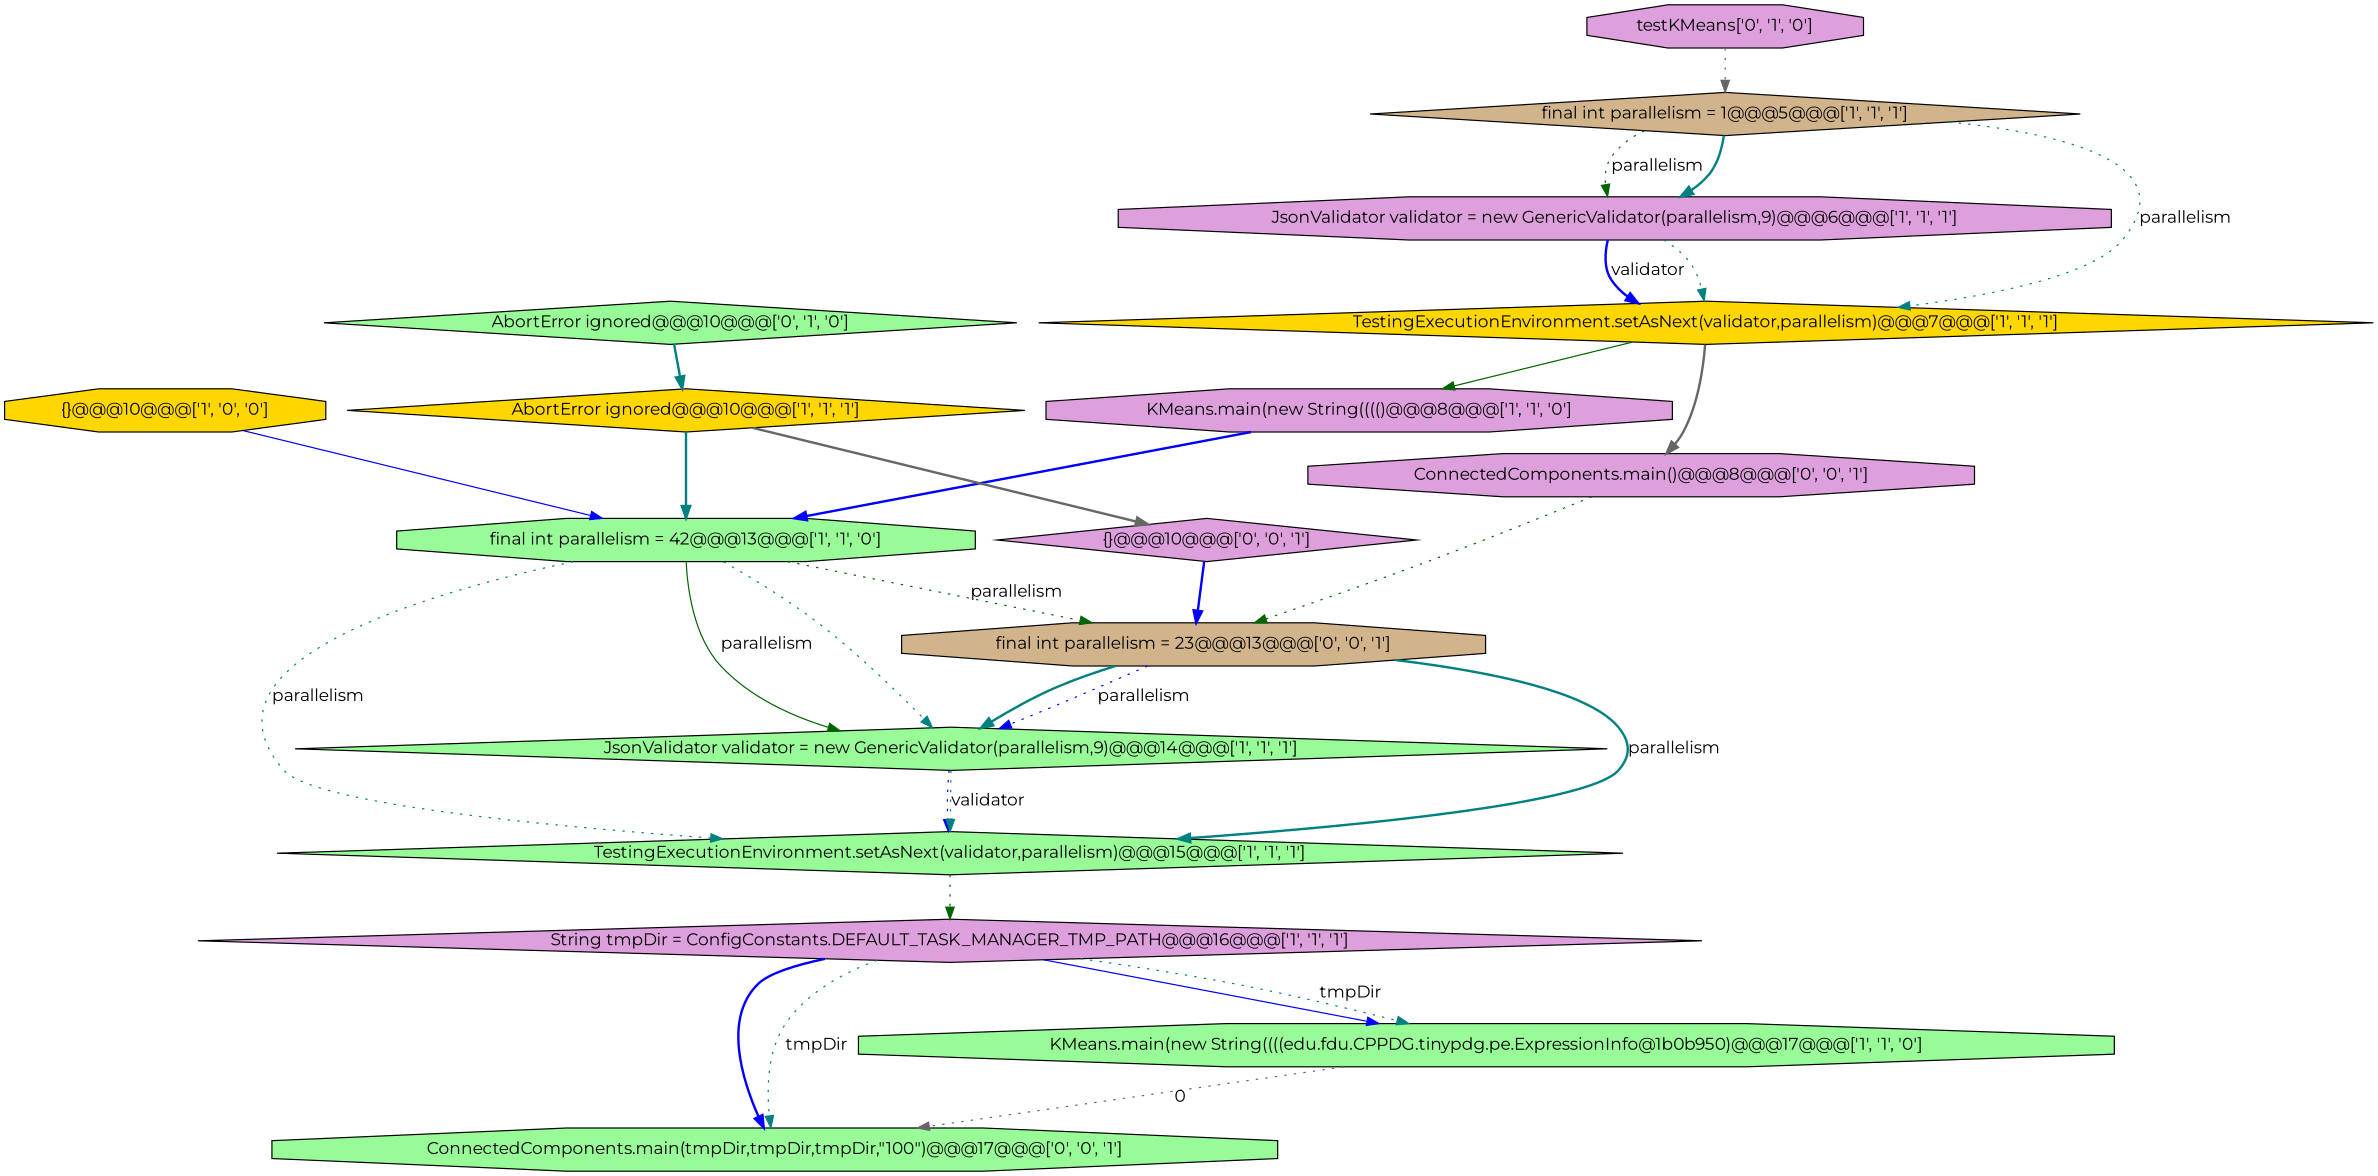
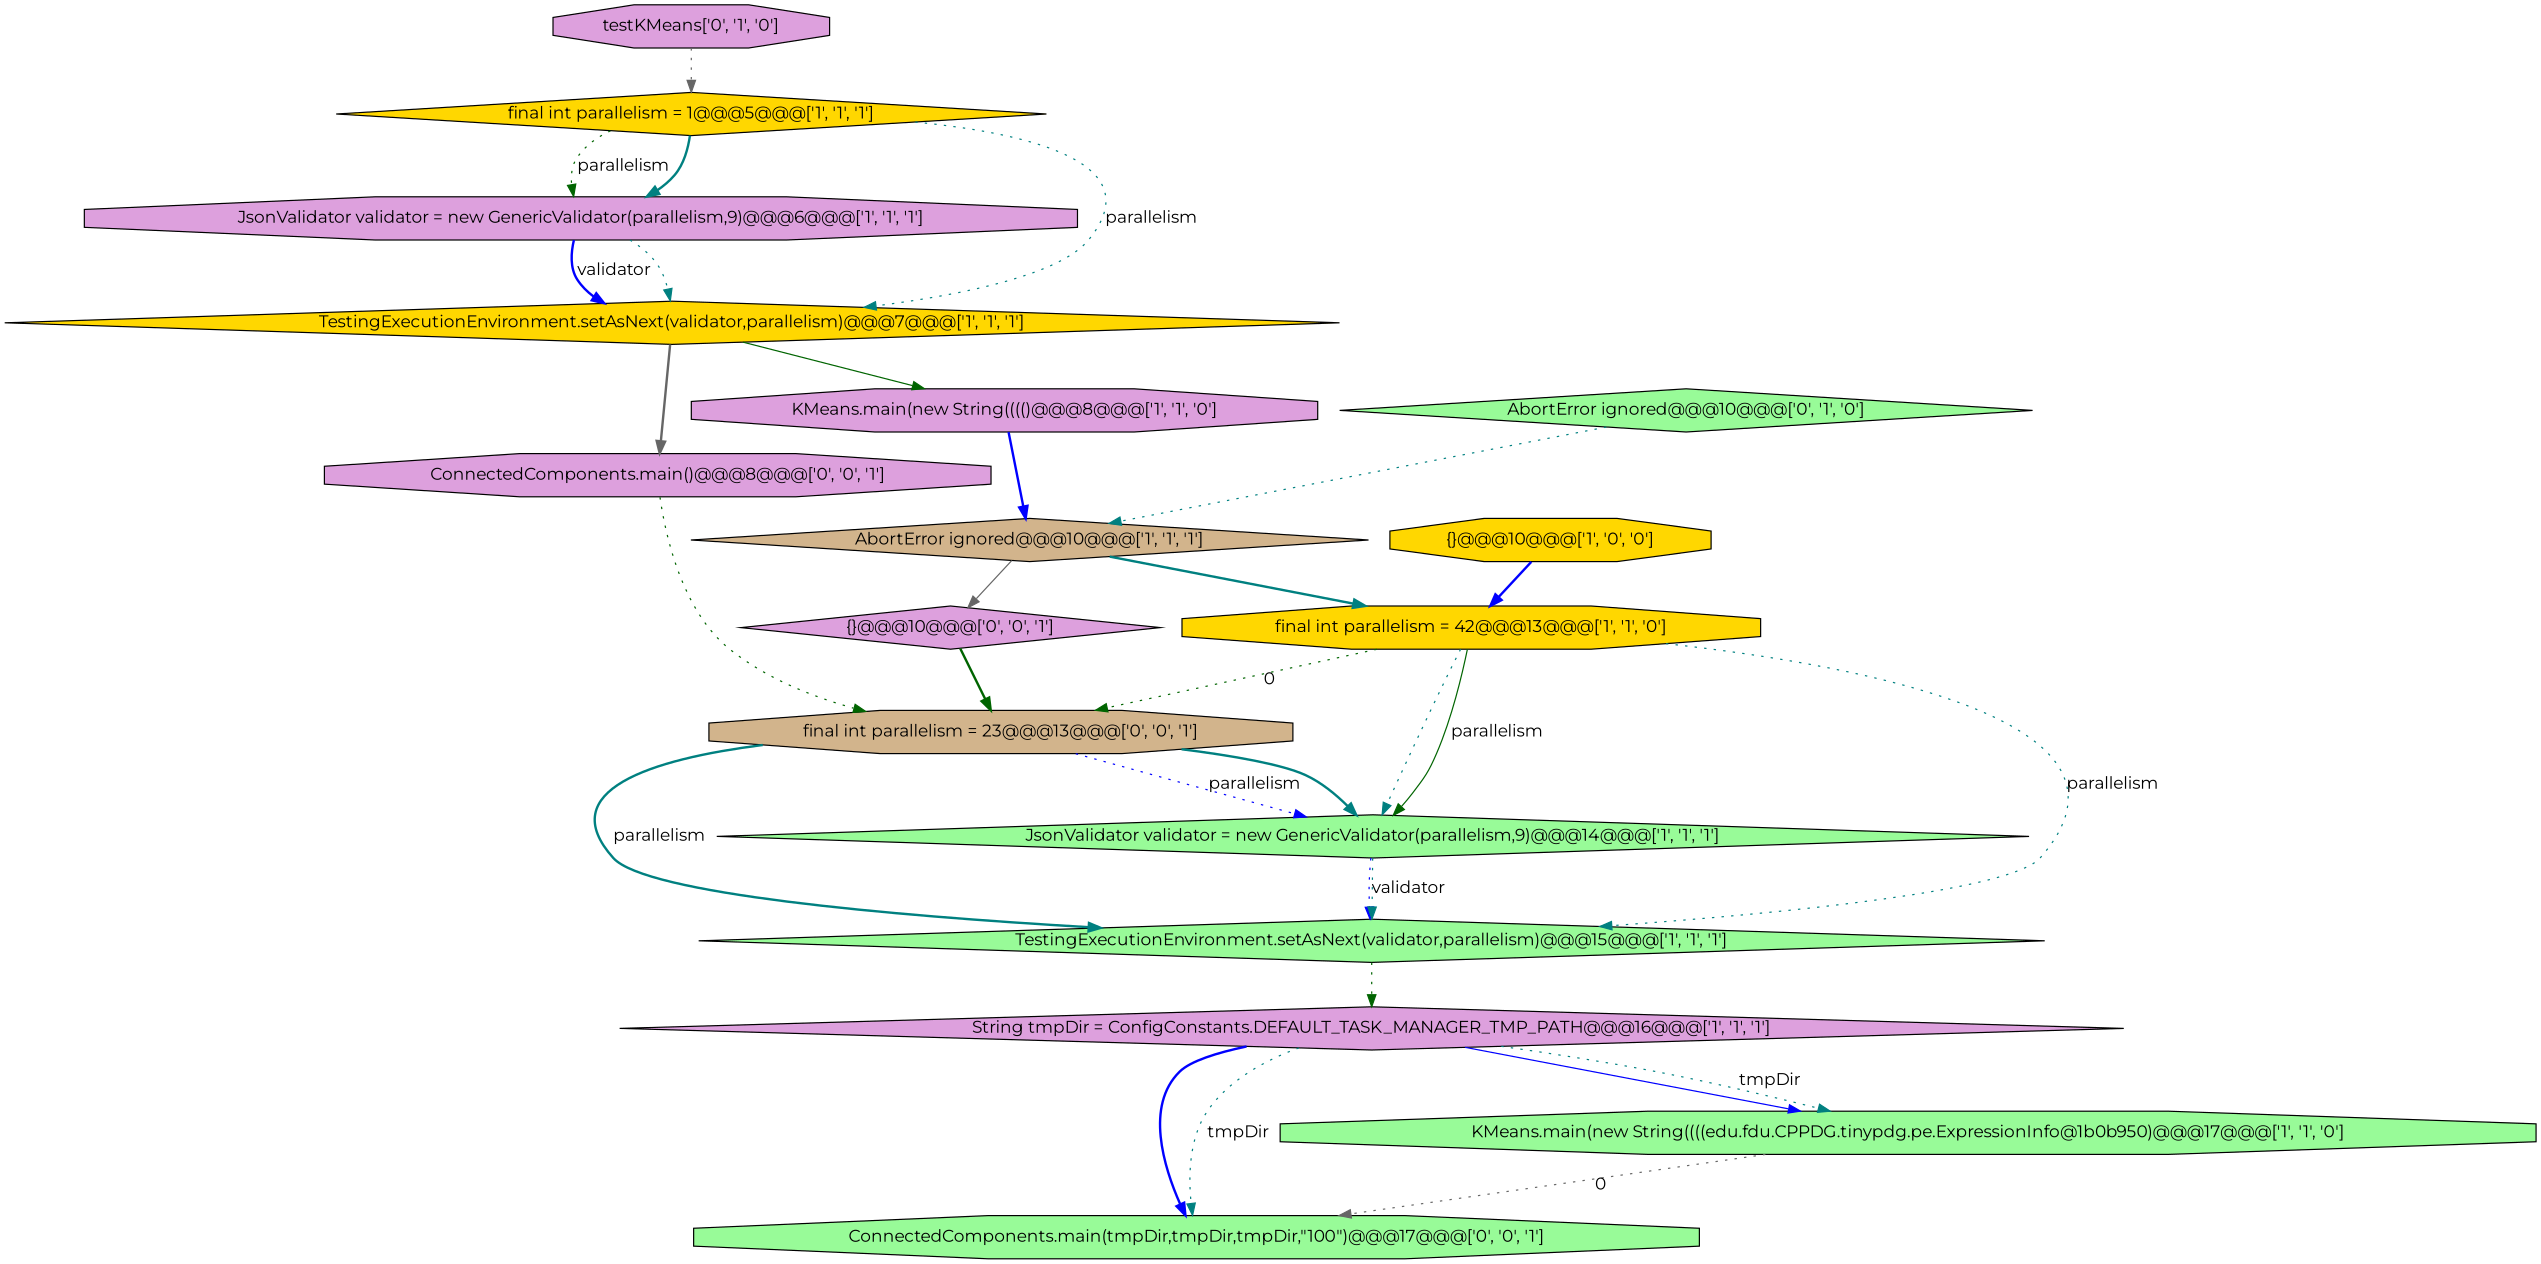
node "final int parallelism = 1@@@5@@@['1', '1', '1']": fillcolor tan -> gold
edge "AbortError ignored@@@10@@@['0', '1', '0']" -> "AbortError ignored@@@10@@@['1', '1', '1']": style bold -> dotted
node "AbortError ignored@@@10@@@['1', '1', '1']": fillcolor gold -> tan
edge "{}@@@10@@@['1', '0', '0']" -> "final int parallelism = 42@@@13@@@['1', '1', '0']": style solid -> bold
edge "KMeans.main(new String(((()@@@8@@@['1', '1', '0']" -> "final int parallelism = 42@@@13@@@['1', '1', '0']": now "KMeans.main(new String(((()@@@8@@@['1', '1', '0']" -> "AbortError ignored@@@10@@@['1', '1', '1']"
edge "AbortError ignored@@@10@@@['1', '1', '1']" -> "{}@@@10@@@['0', '0', '1']": style bold -> solid
node "final int parallelism = 42@@@13@@@['1', '1', '0']": fillcolor palegreen -> gold
edge "{}@@@10@@@['0', '0', '1']" -> "final int parallelism = 23@@@13@@@['0', '0', '1']": color blue -> darkgreen
edge "final int parallelism = 42@@@13@@@['1', '1', '0']" -> "final int parallelism = 23@@@13@@@['0', '0', '1']": label "parallelism" -> "0"
